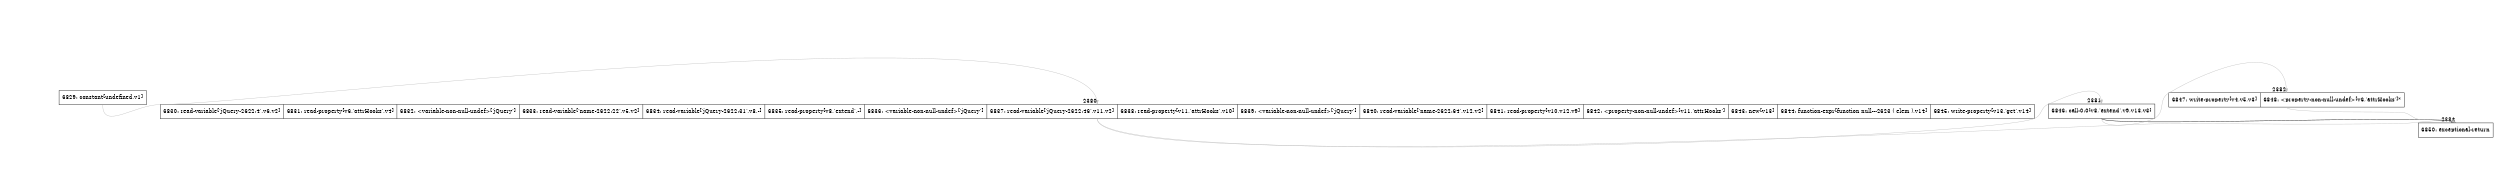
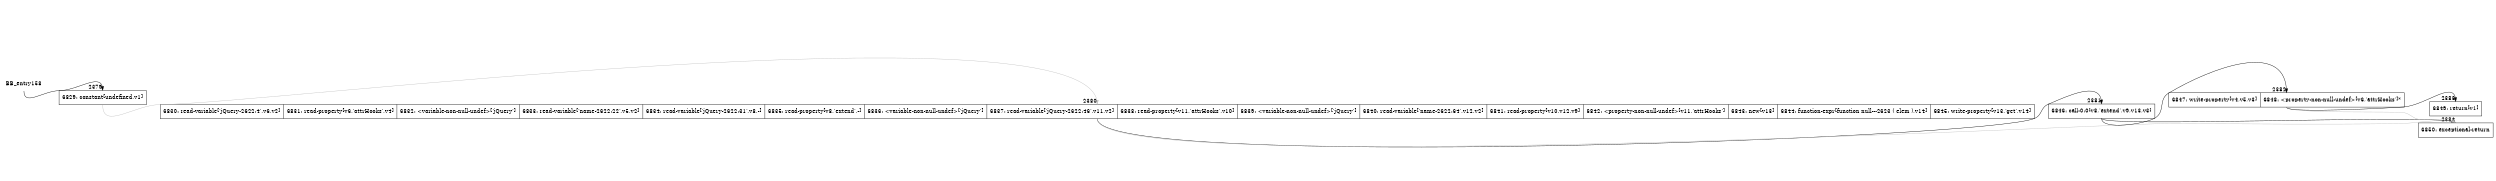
edge "6846: call-0:0[v8,'extend',v9,v13,v3]" -> "6847: write-property[v4,v5,v3]": color gray -> black
node "BB_entry158": added
node "6849: return[v1]": added
edge "6830: read-variable['jQuery-2622:4',v6,v2]" -> "6846: call-0:0[v8,'extend',v9,v13,v3]": color gray -> black
